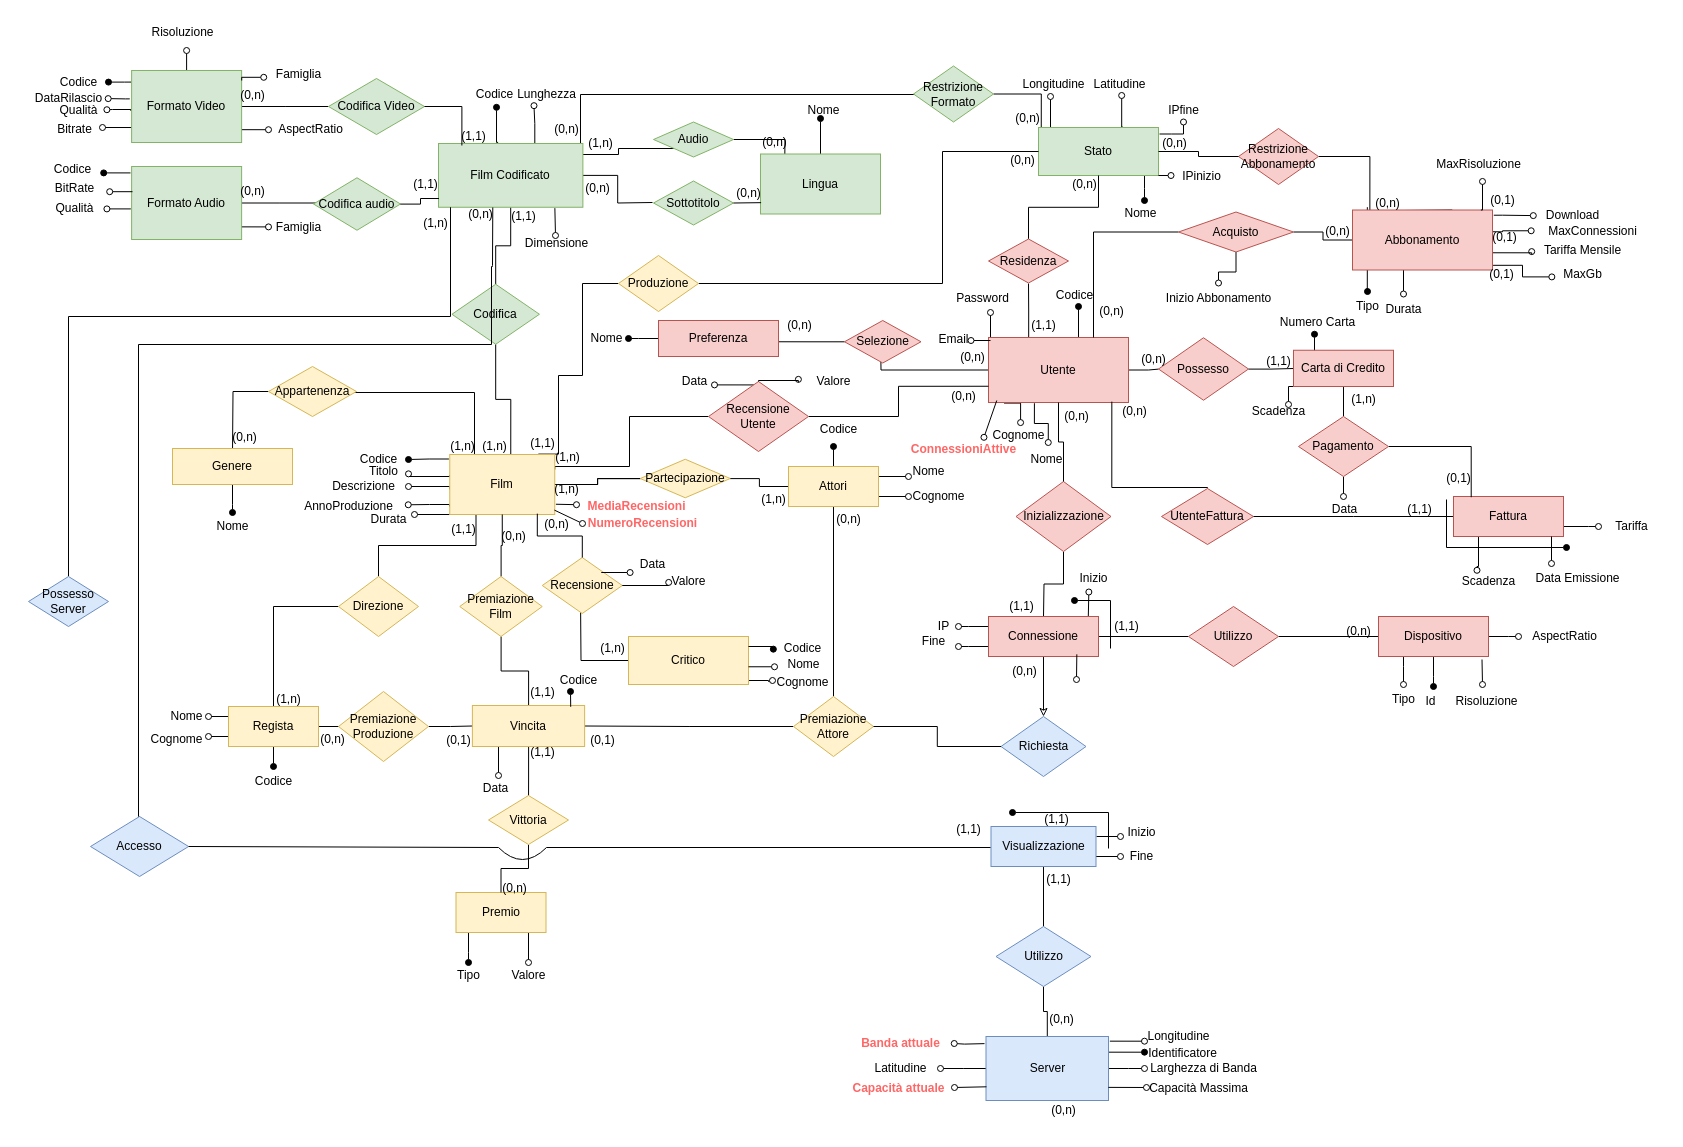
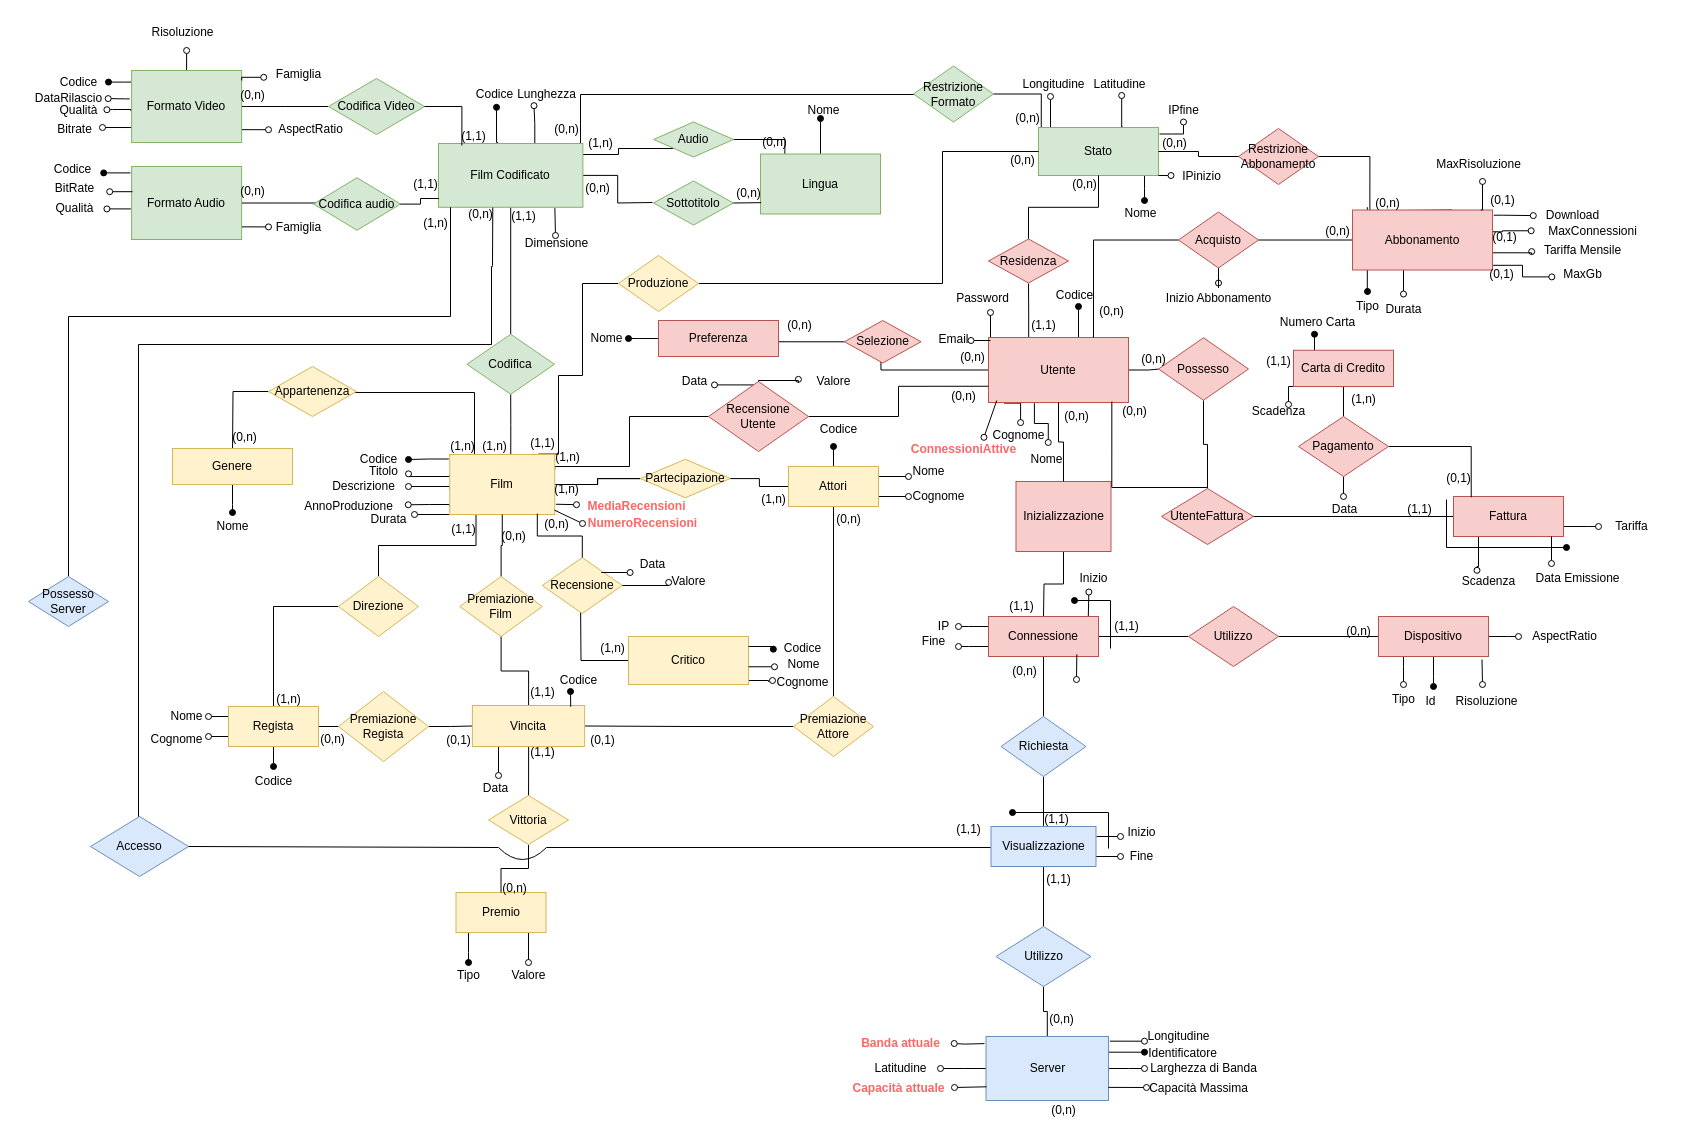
node "Acquisto": size 115x40 -> 80x56
node "Codifica": moved (496, 314) -> (511, 364)
edge "Carta di Credito" -- "Possesso": now "UtenteFattura" -- "Possesso"
node "Inizializzazione": shape diamond -> rectangle
edge "Connessione" -> "Richiesta": arrowhead classic -> none
node "Premiazione Produzione": label "Premiazione Produzione" -> "Premiazione Regista"
edge "Premiazione Attore" -- "Richiesta": now "Visualizzazione" -- "Richiesta"
